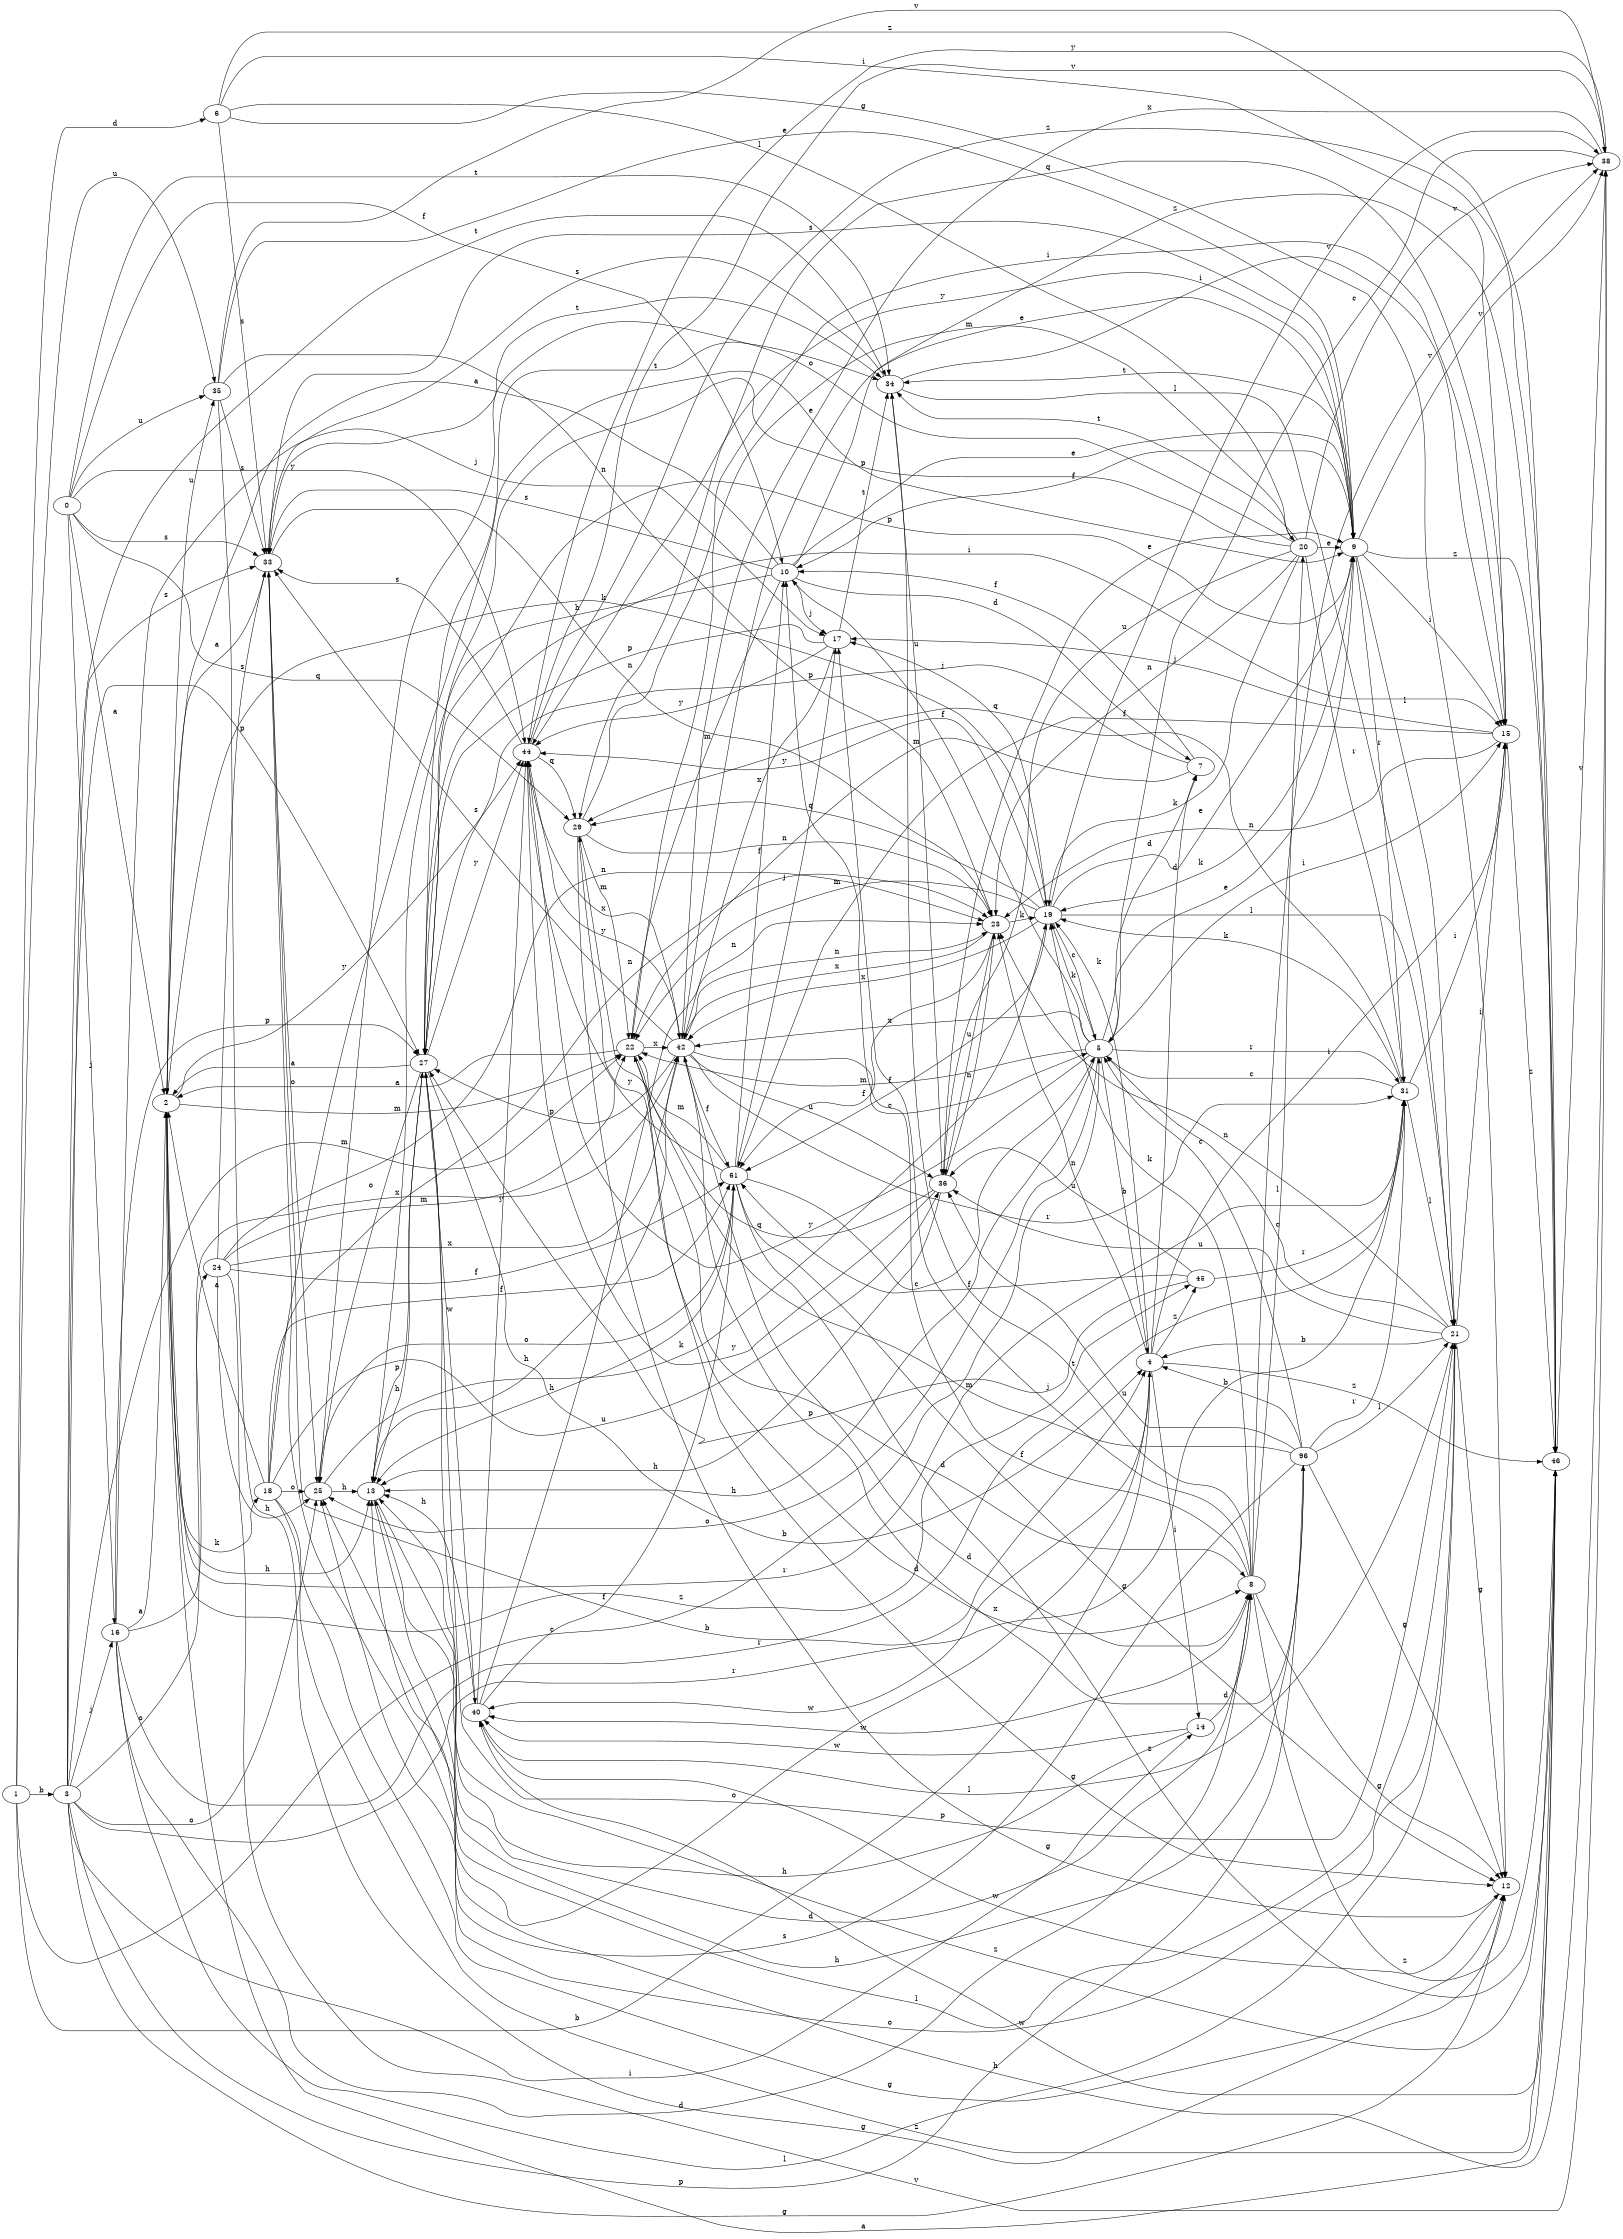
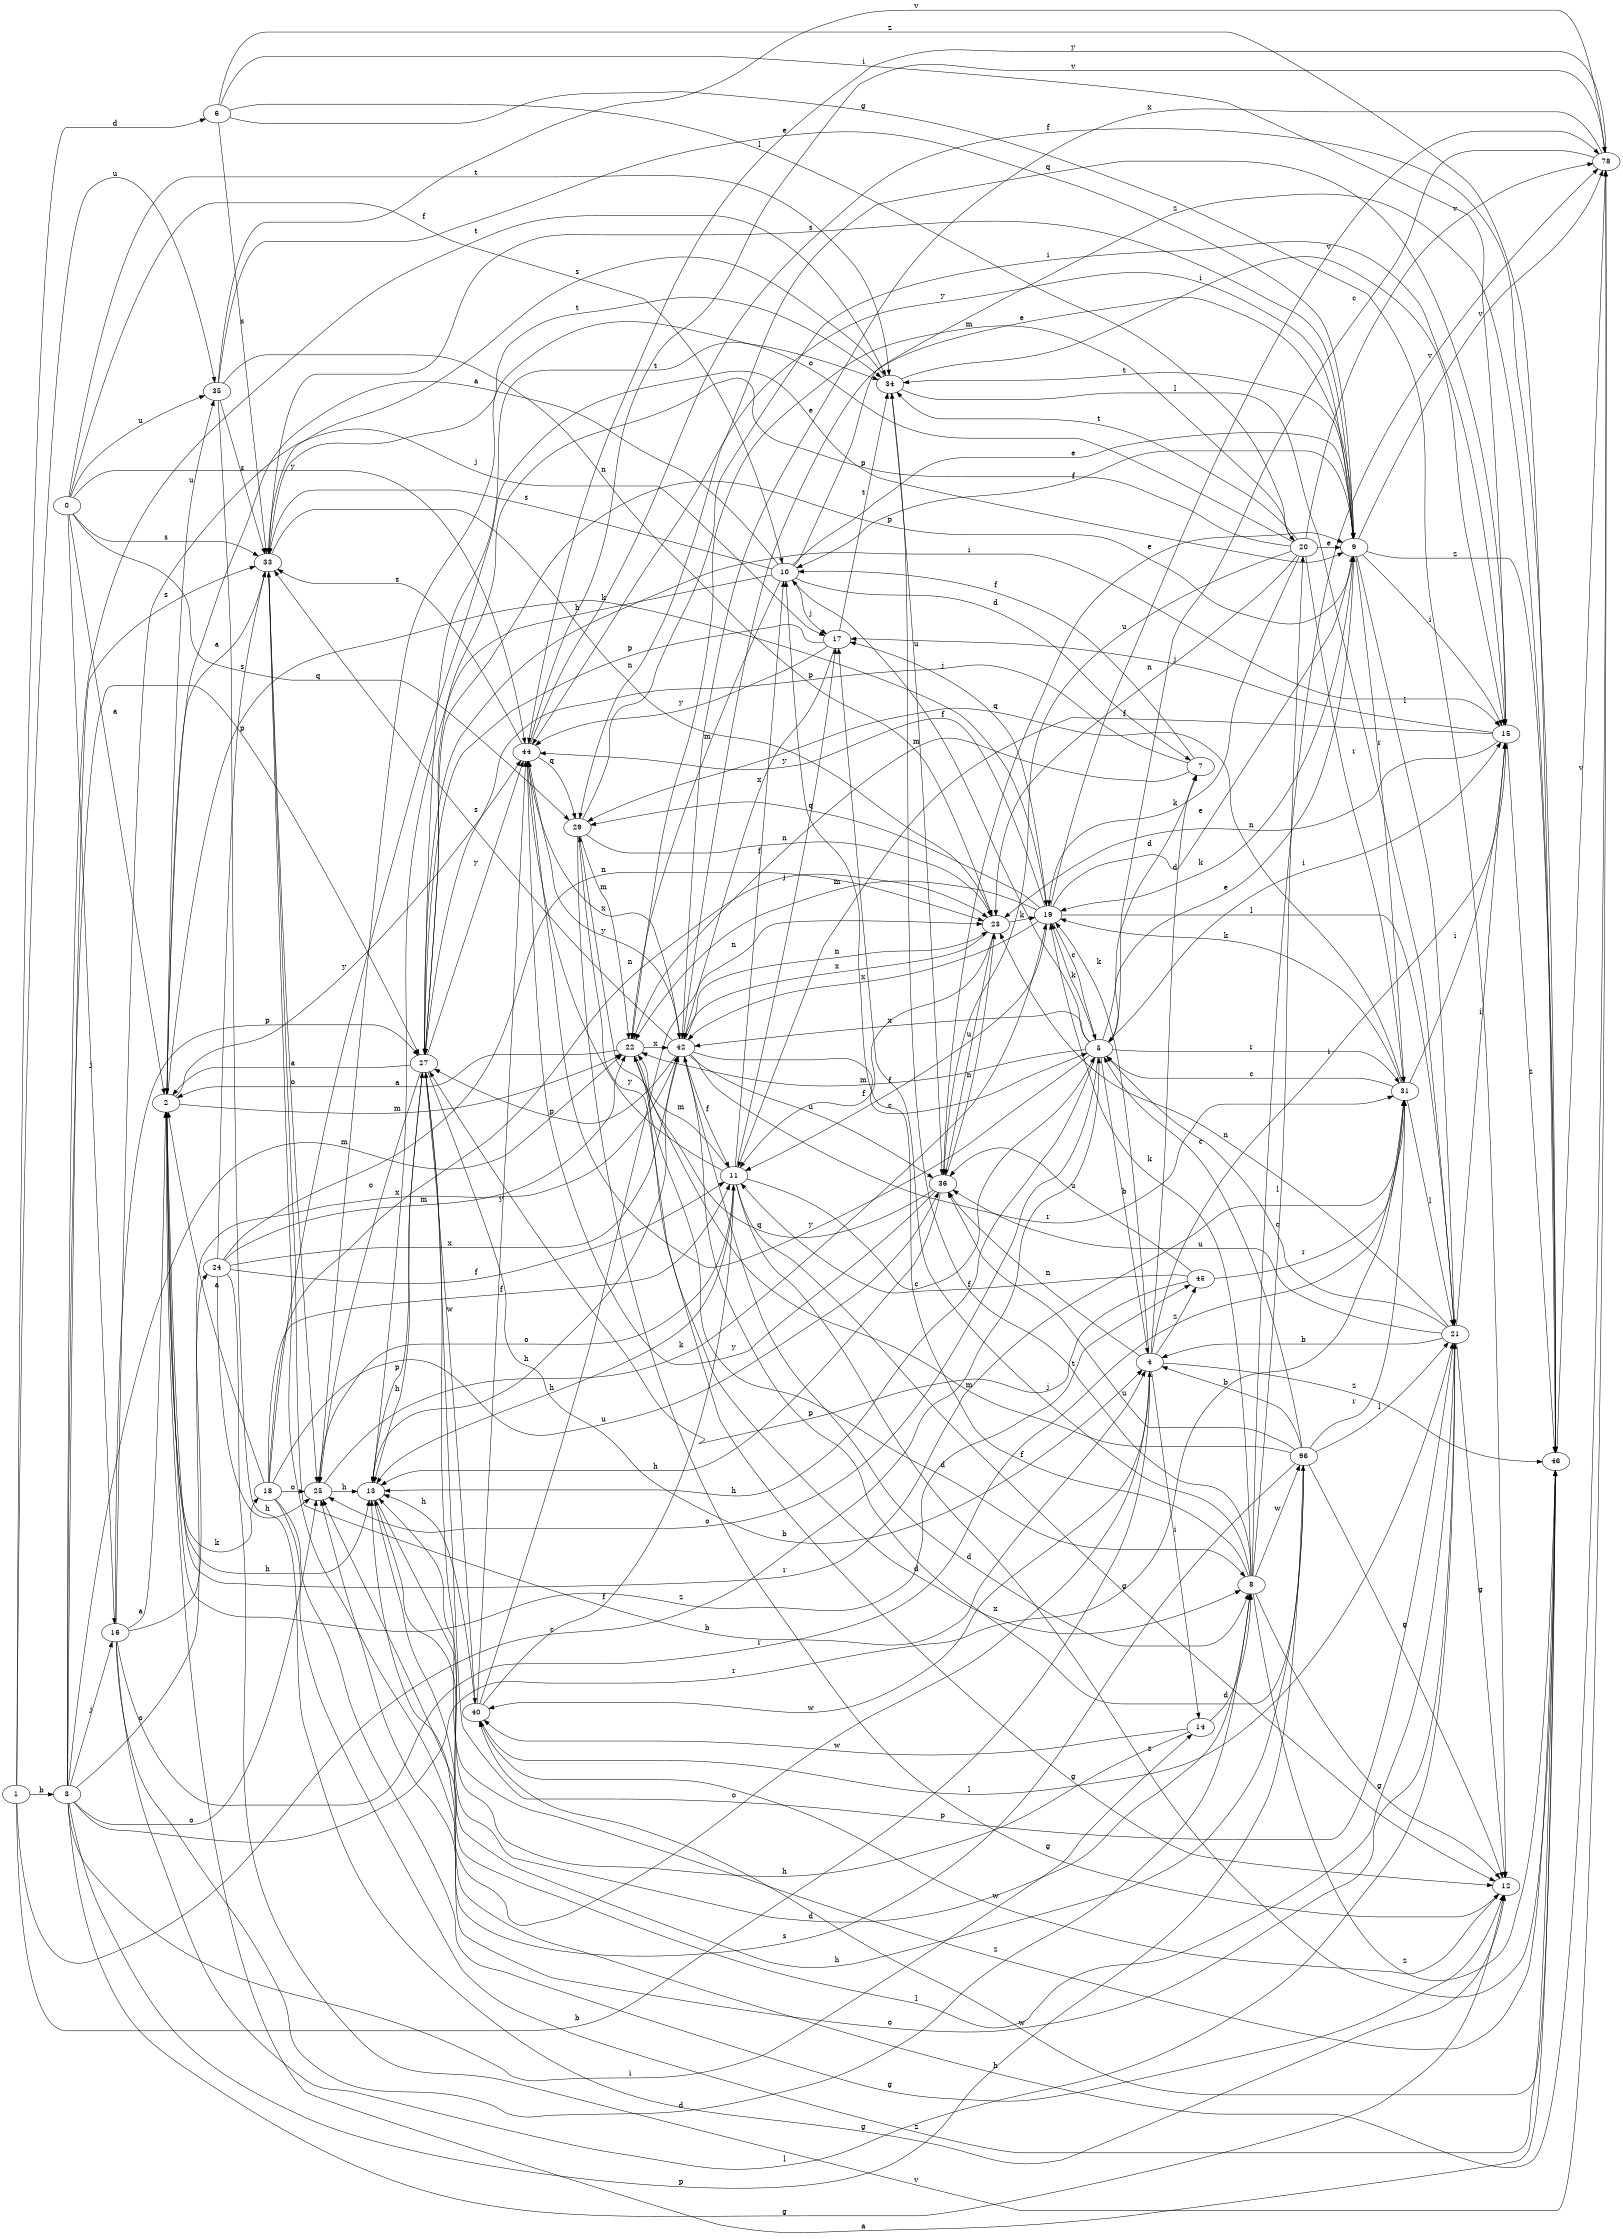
edge "44" -> "46": label "z" -> "f"
node "38": label "38" -> "78"
edge "4" -> "23": now "4" -> "36"
node "61": label "61" -> "11"
edge "8" -> "40": now "8" -> "96"
